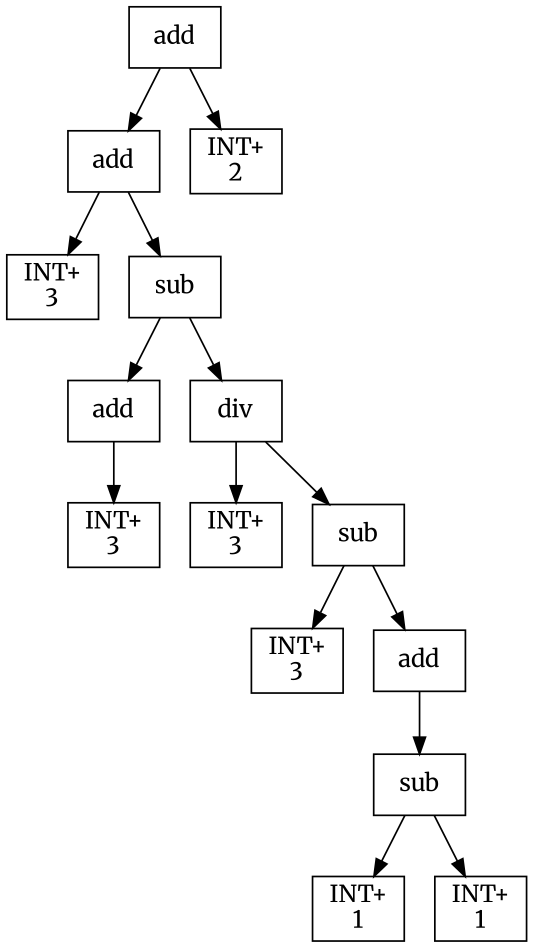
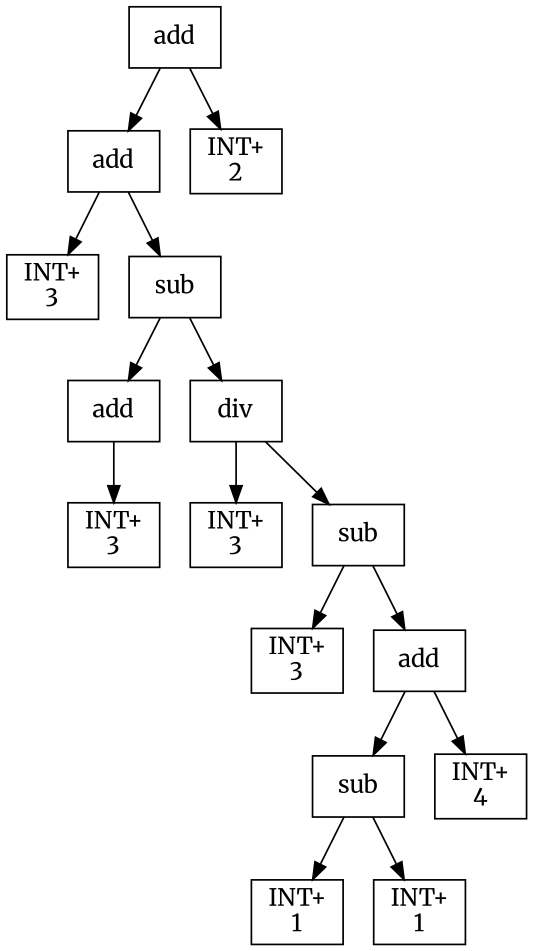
node "INT+ 4": added
